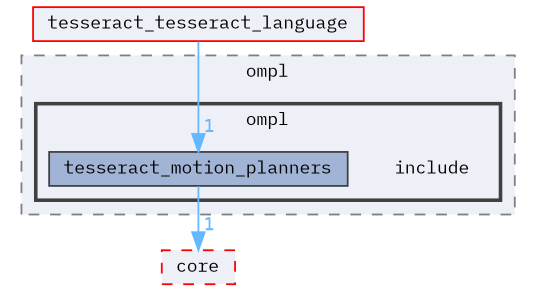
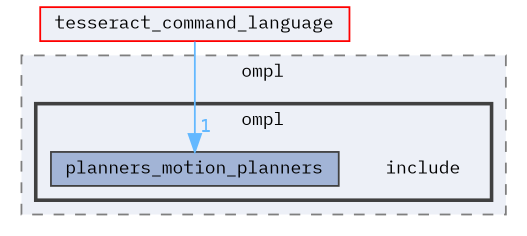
node "tesseract_tesseract_language": label "tesseract_tesseract_language" -> "tesseract_command_language"
node "tesseract_motion_planners": label "tesseract_motion_planners" -> "planners_motion_planners"
node "core": removed
